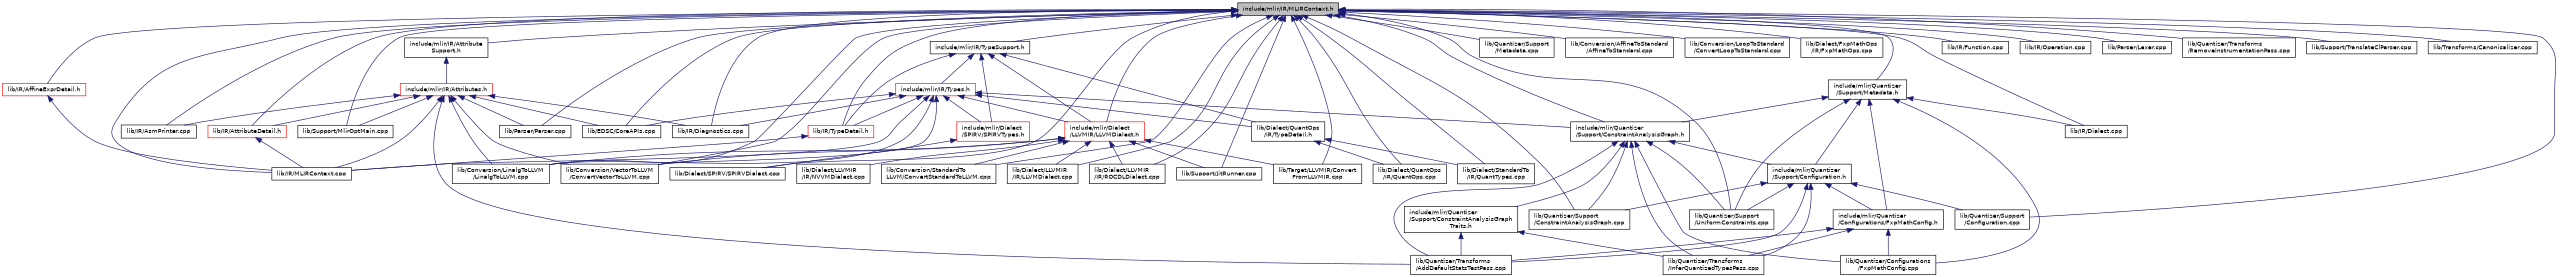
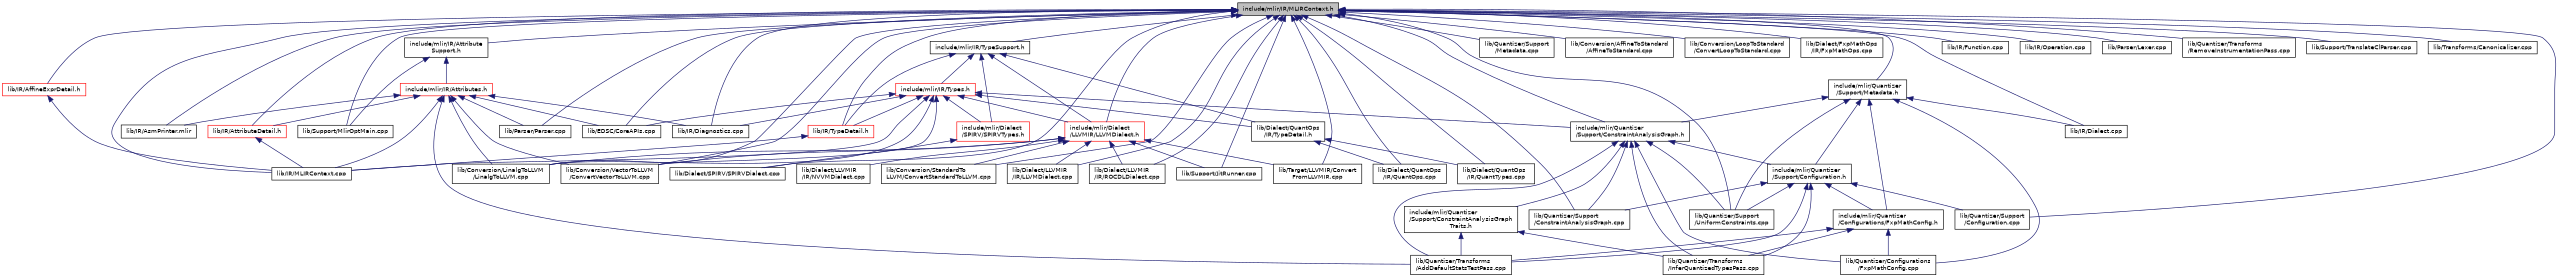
edge "lib/Support/MlirOptMain.cpp" -> "include/mlir/IR/Attributes.h": now "lib/Support/MlirOptMain.cpp" -> "include/mlir/IR/Attribute Support.h"
node "lib/IR/AsmPrinter.cpp": label "lib/IR/AsmPrinter.cpp" -> "lib/IR/AsmPrinter.mlir"
node "lib/Dialect/StandardTo /IR/QuantTypes.cpp": label "lib/Dialect/StandardTo /IR/QuantTypes.cpp" -> "lib/Dialect/QuantOps /IR/QuantTypes.cpp"
